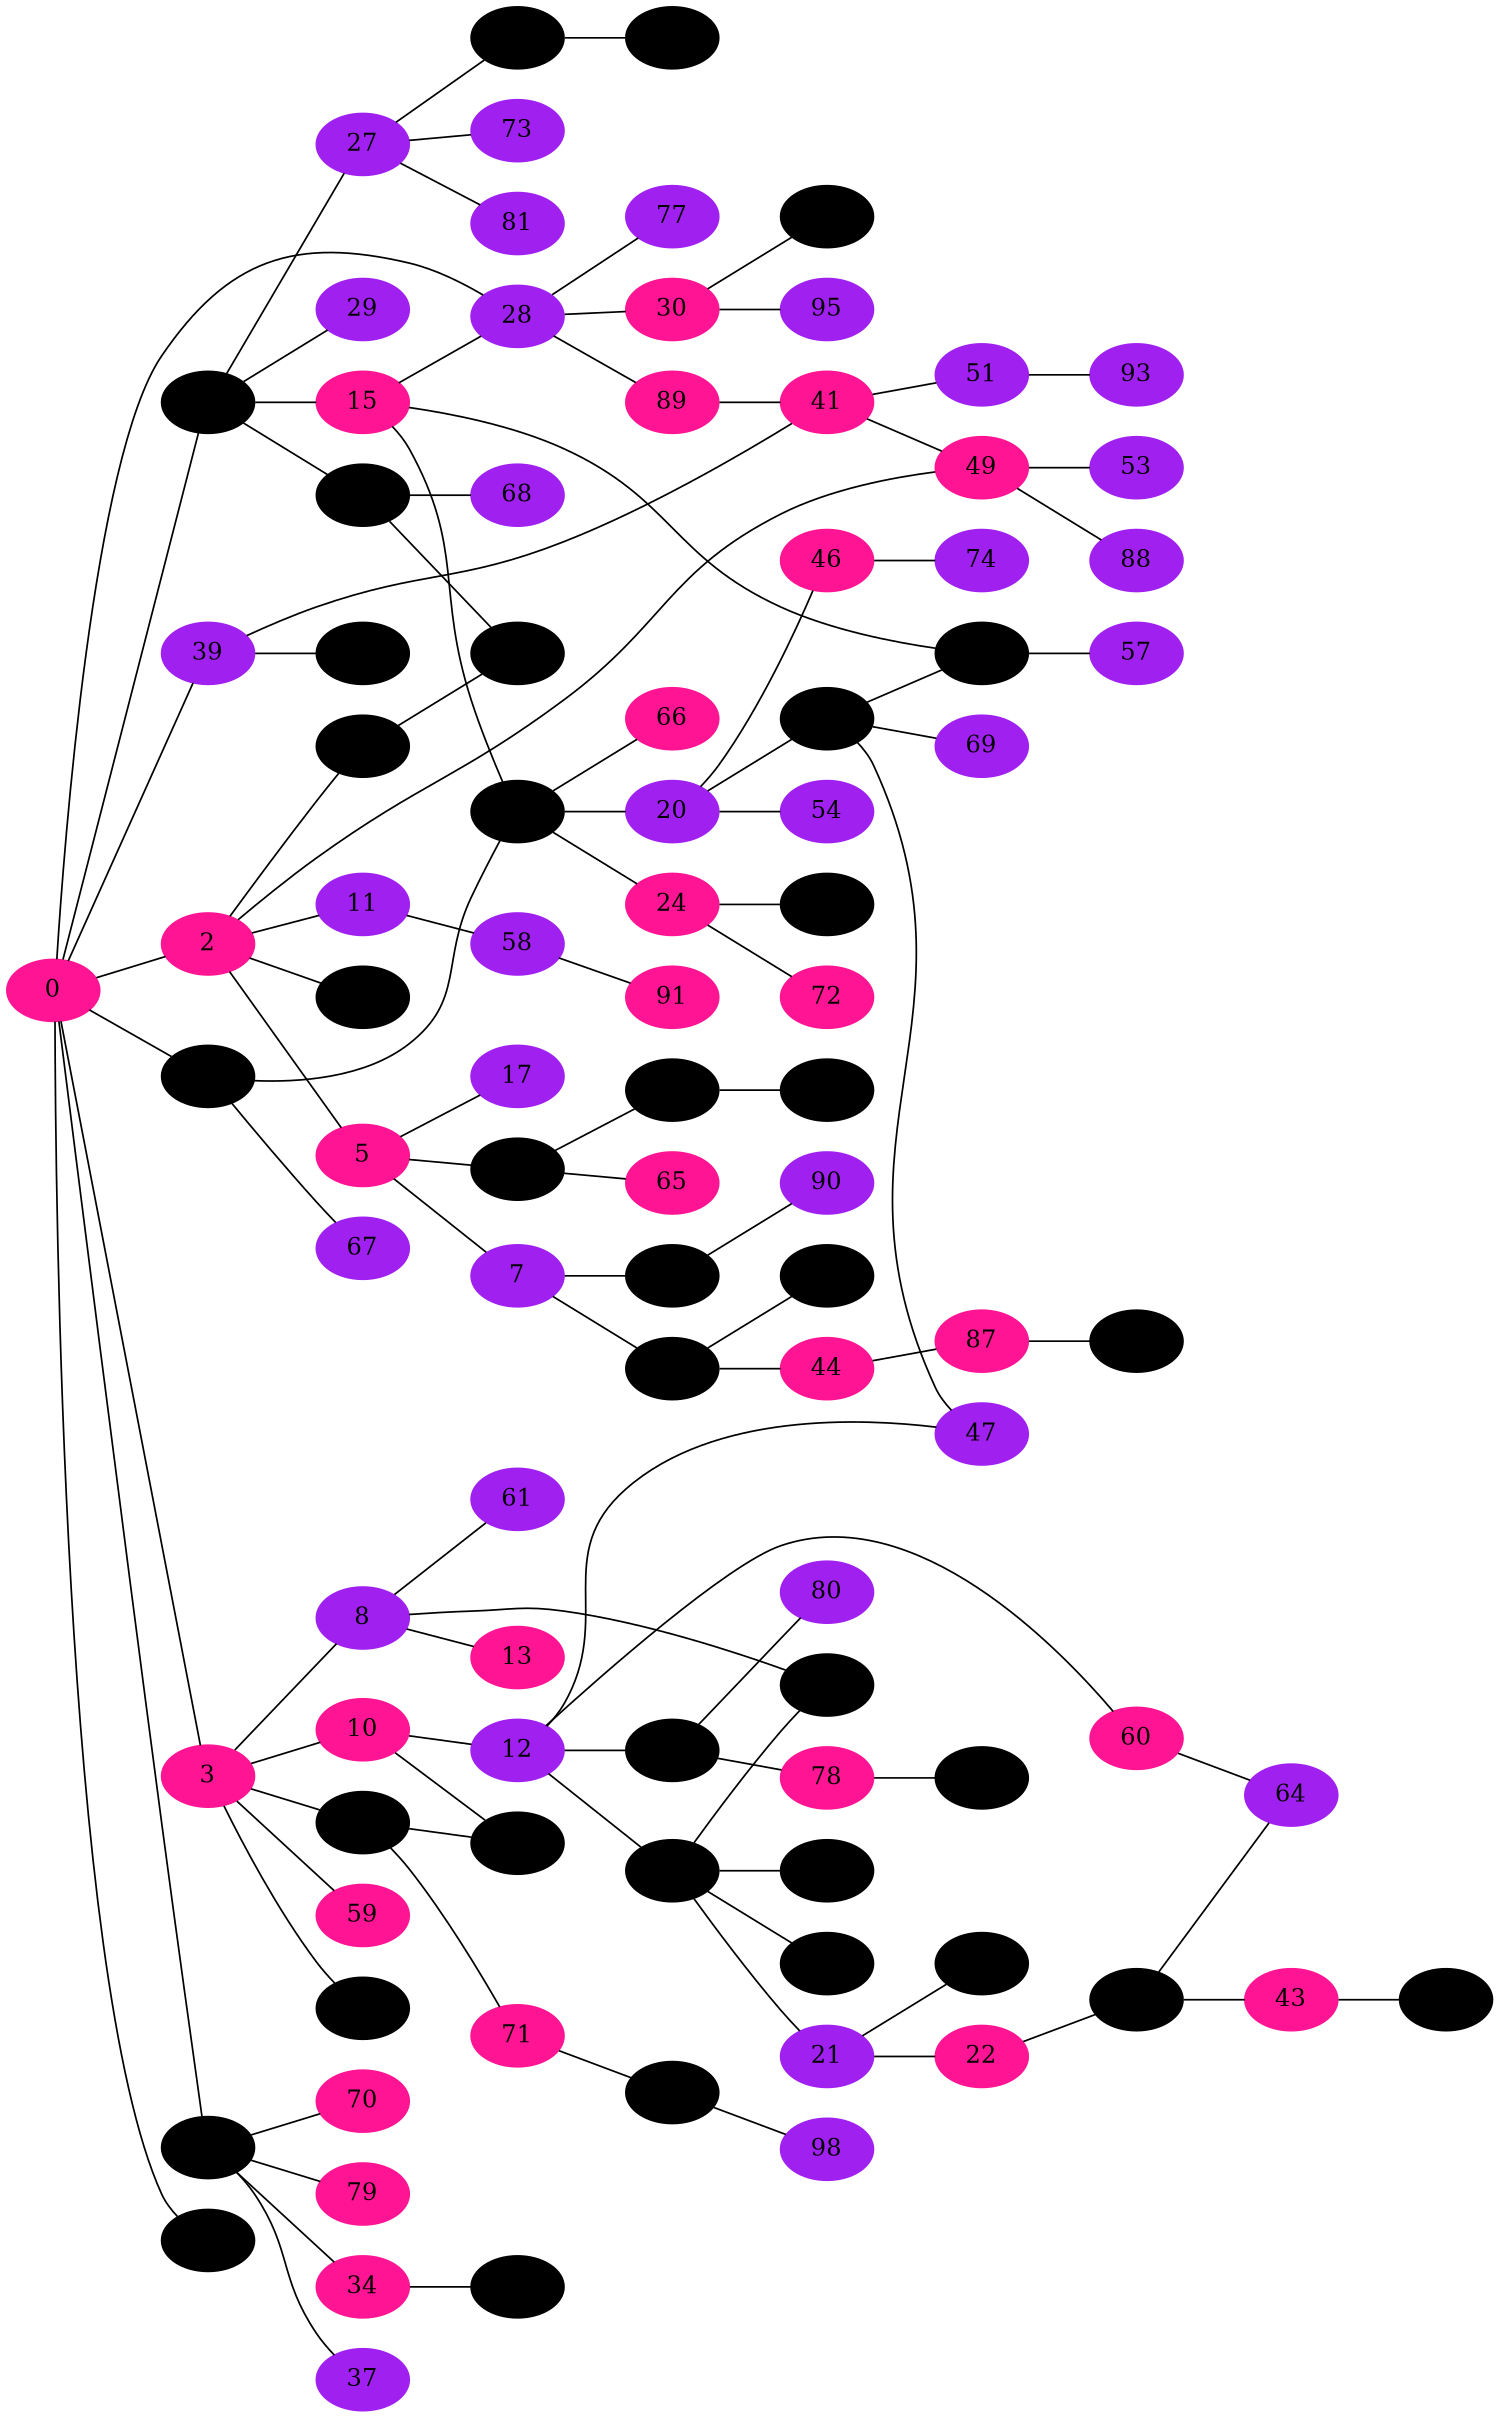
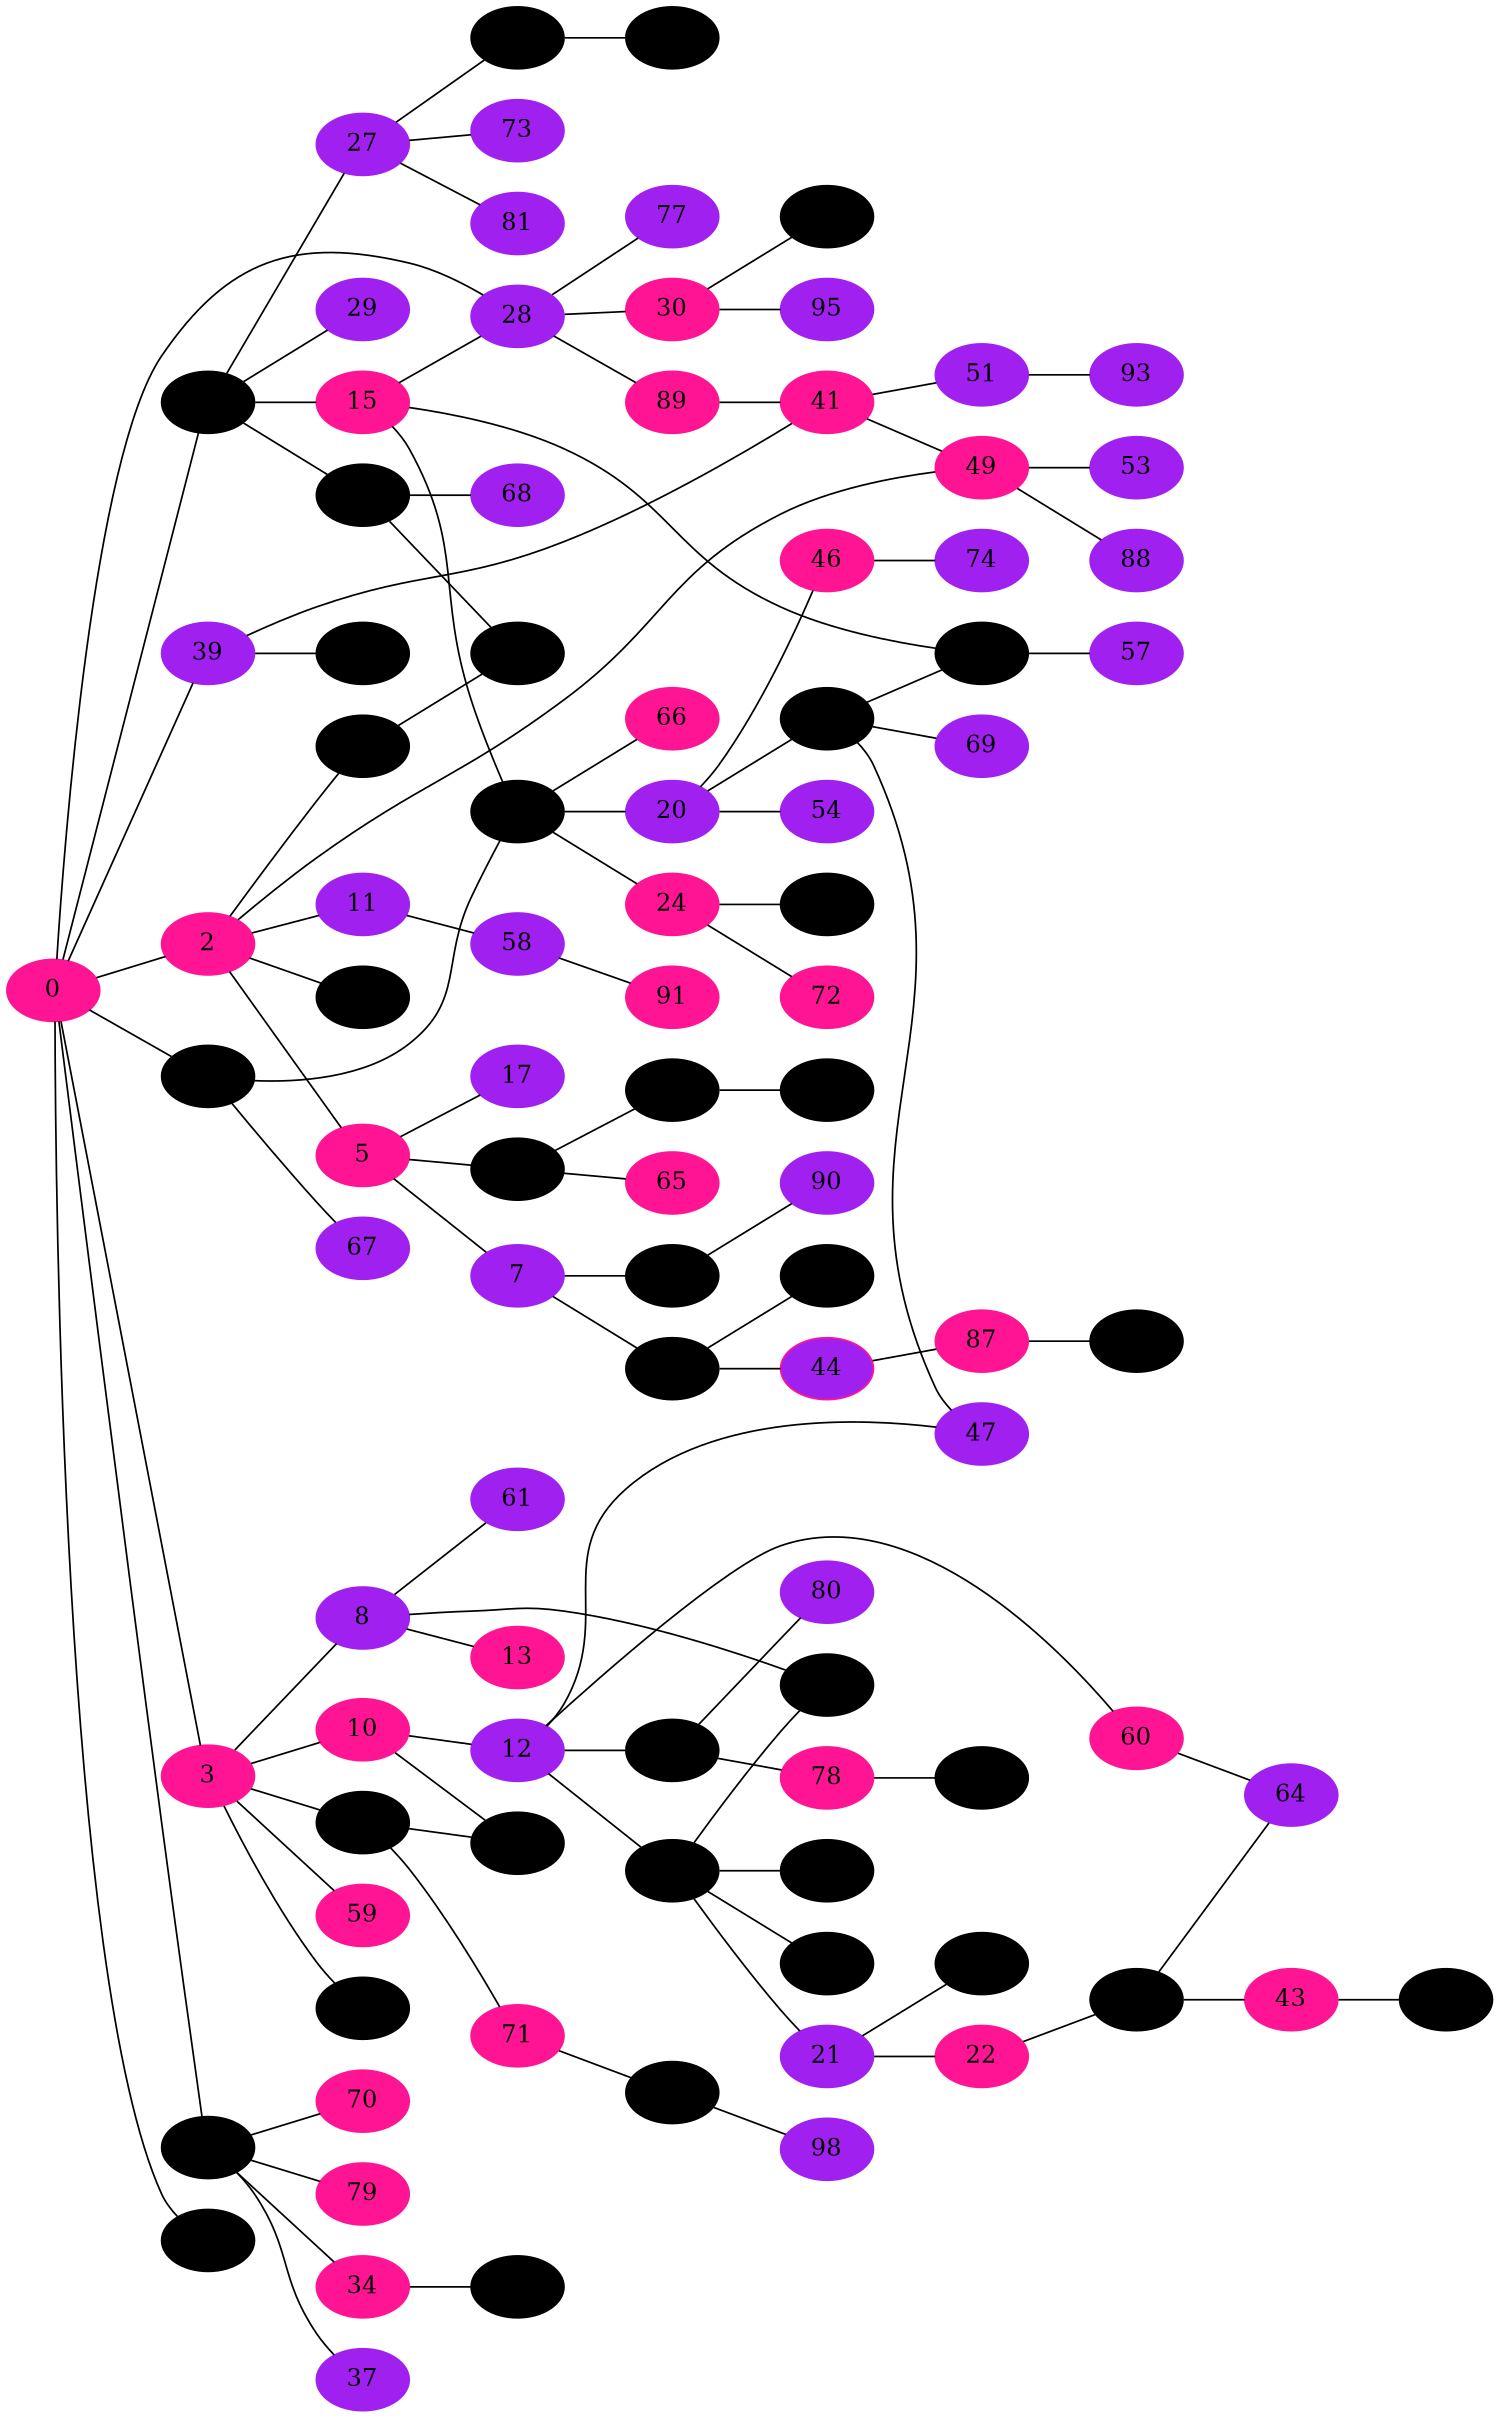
node "44": fillcolor deeppink -> purple
